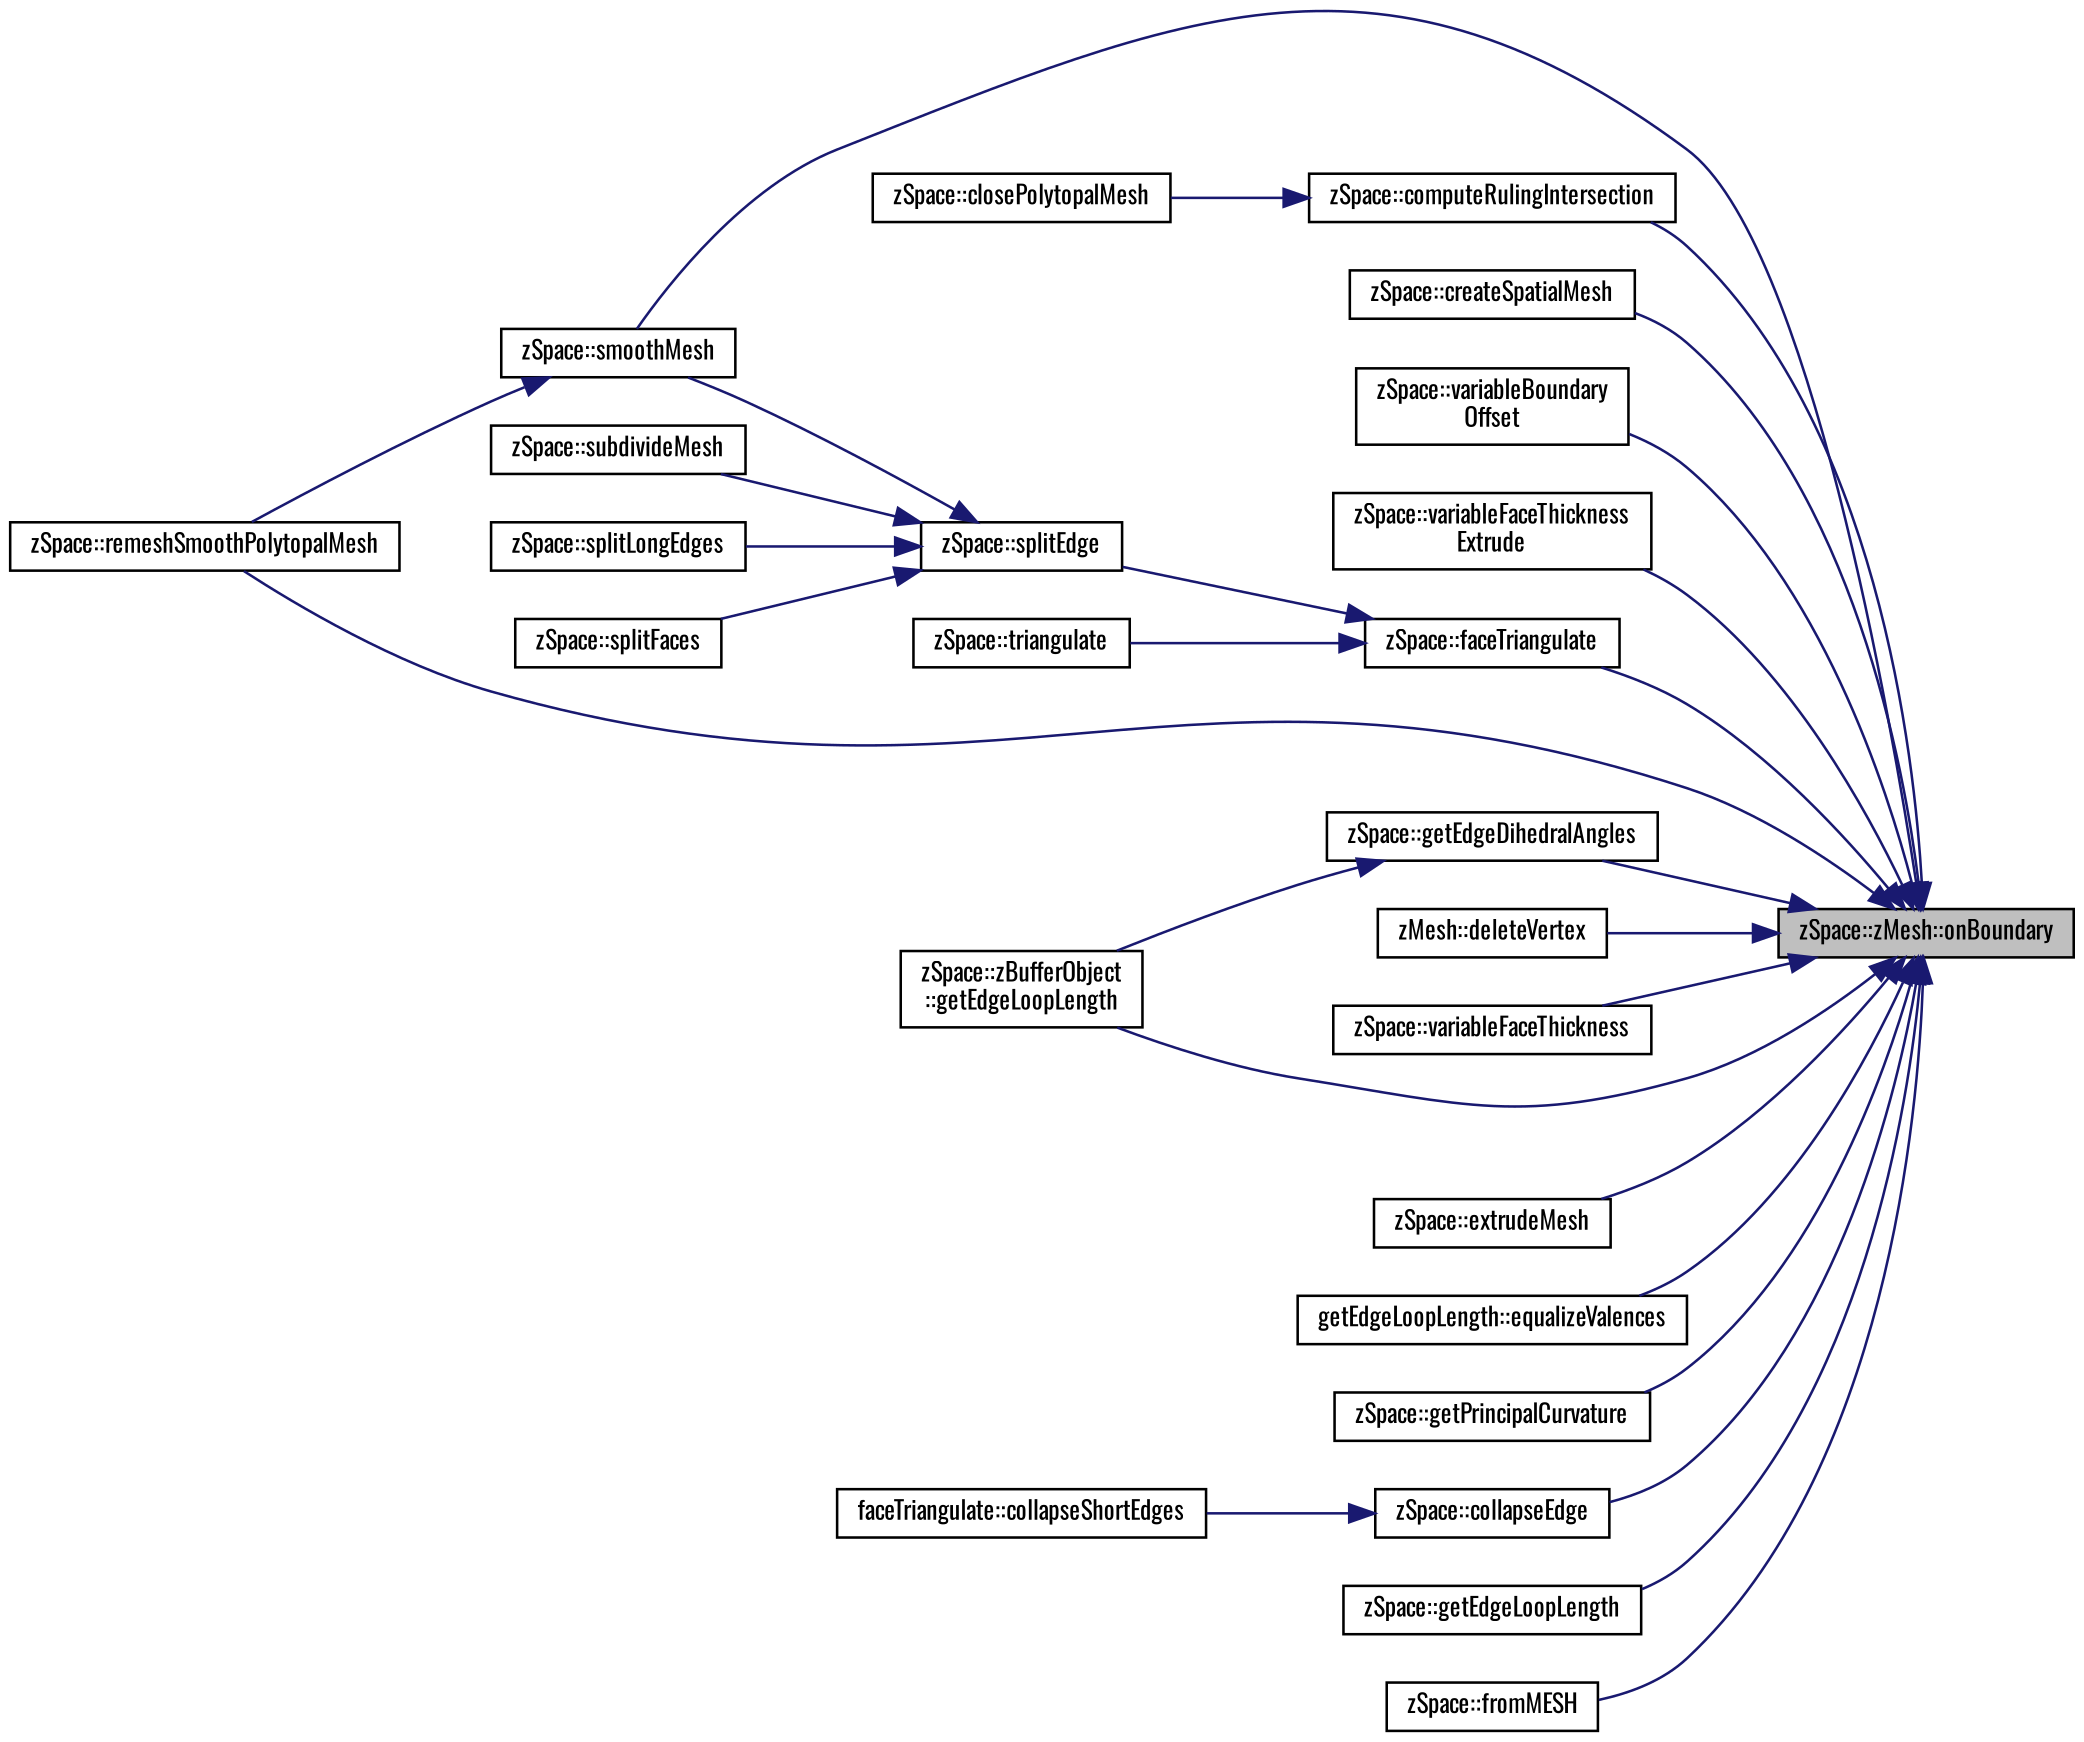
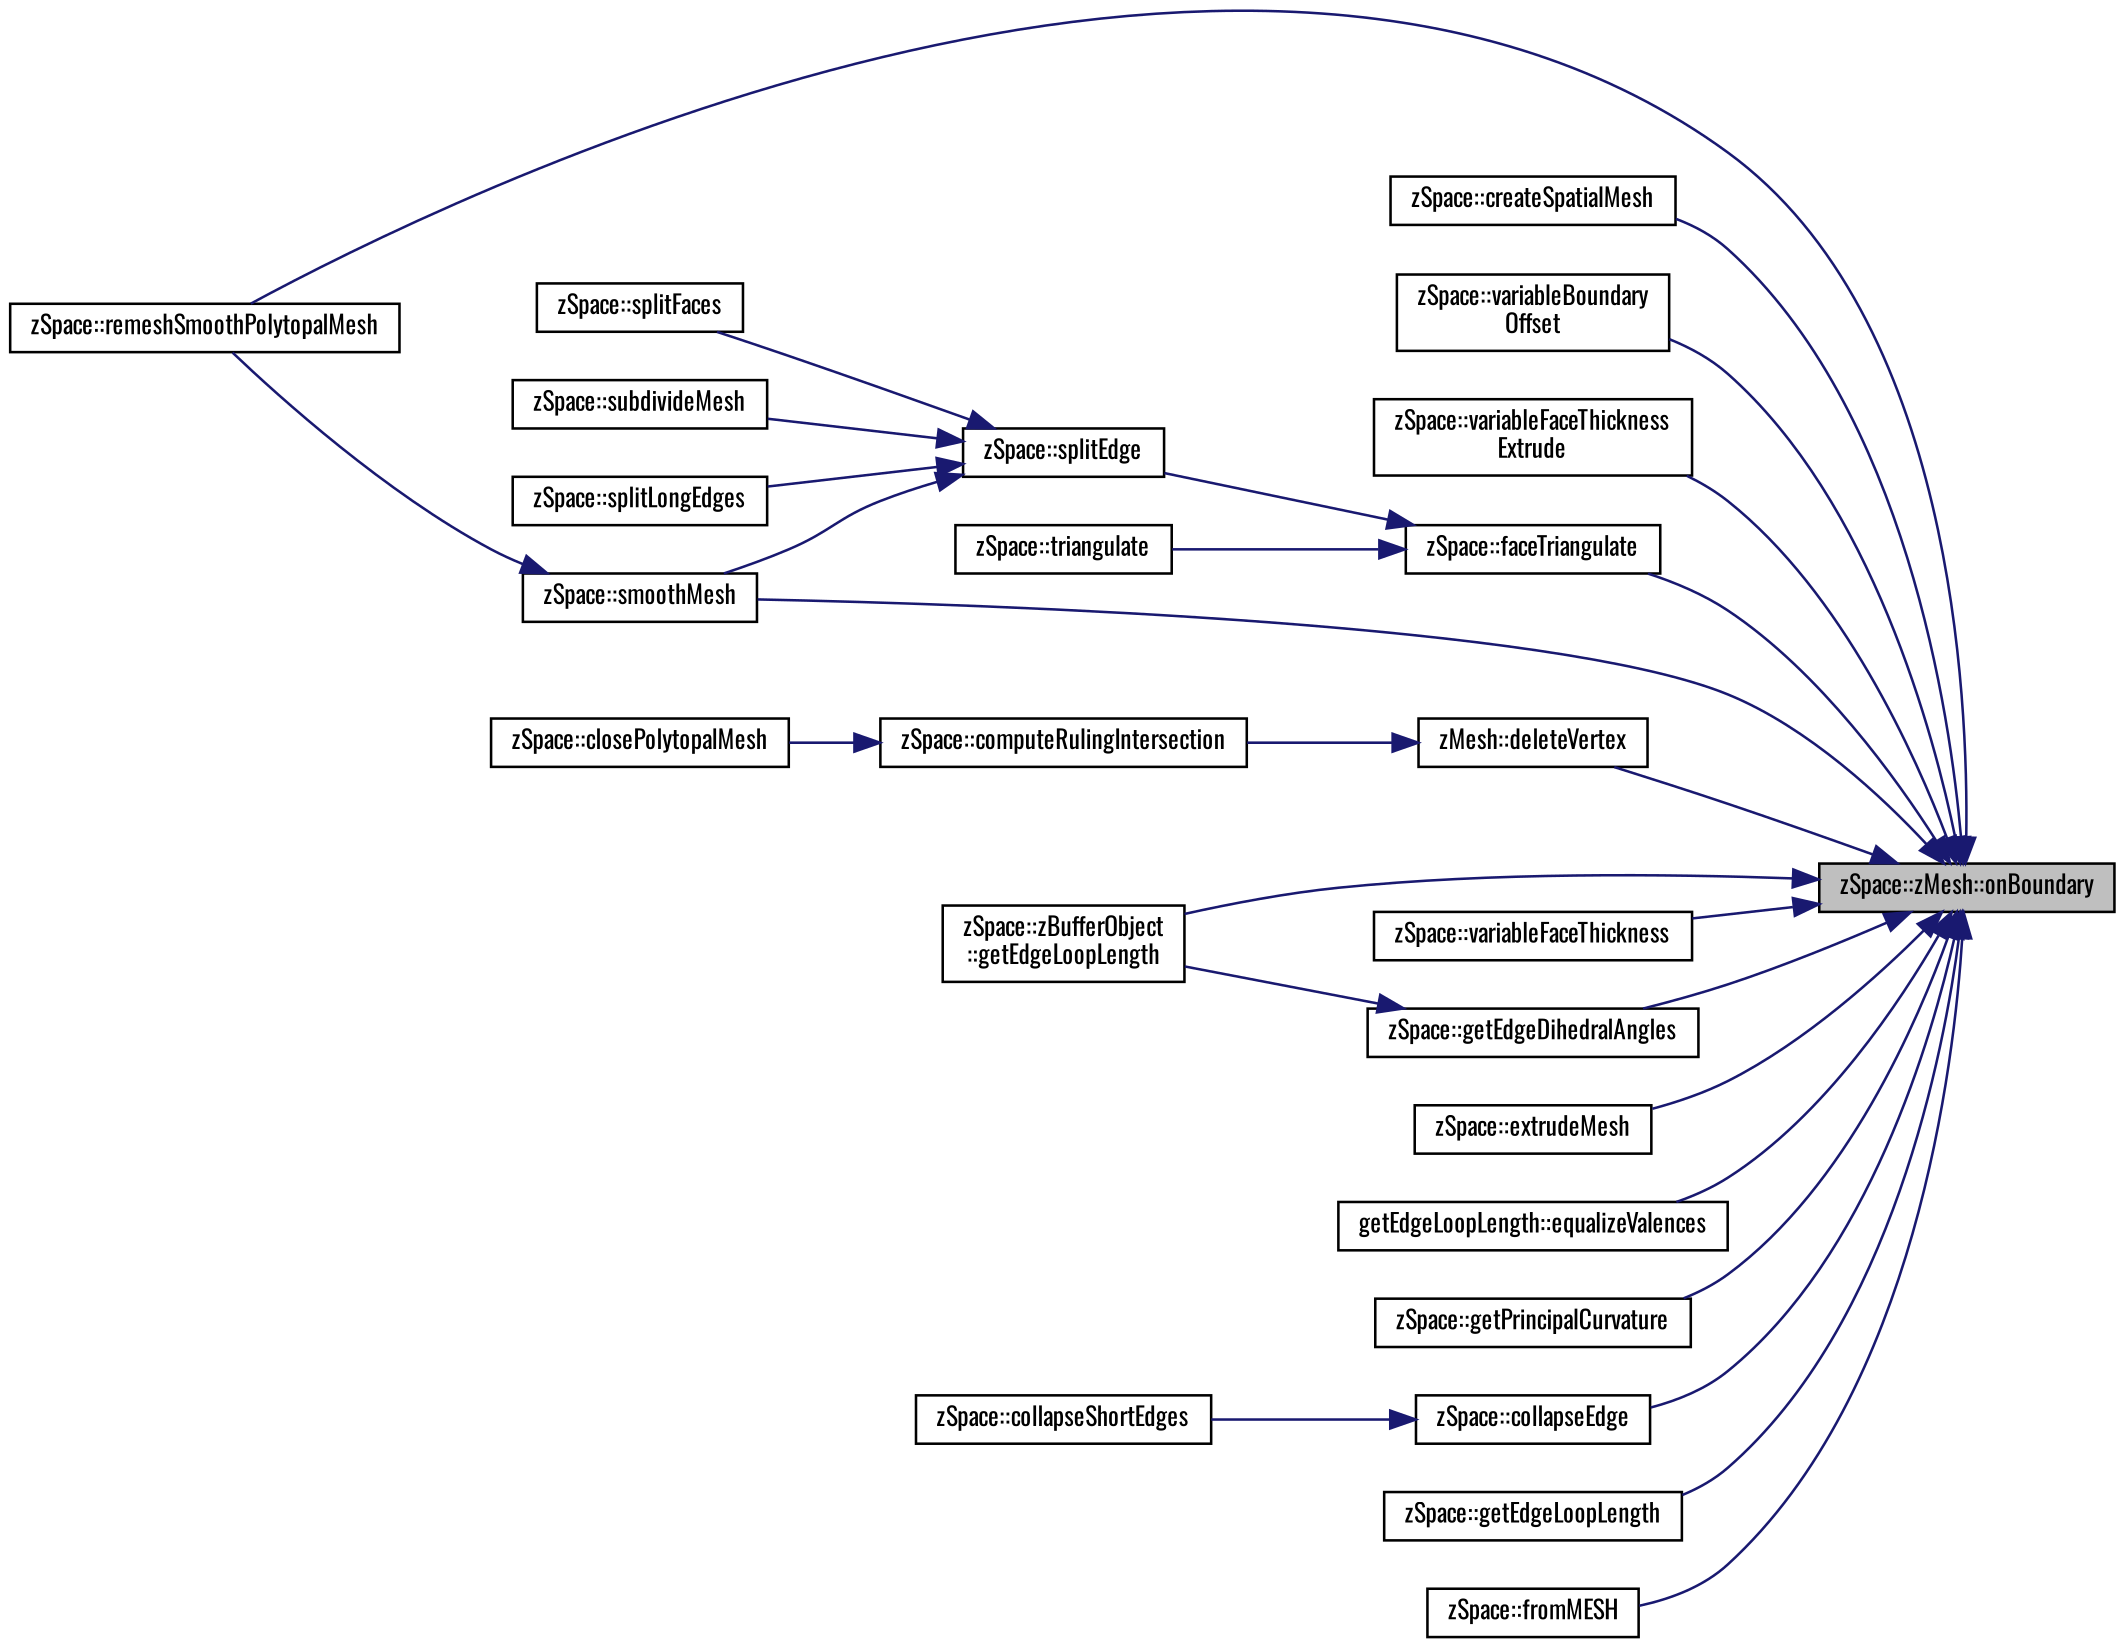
edge "zSpace::computeRulingIntersection" -> "zSpace::zMesh::onBoundary": now "zSpace::computeRulingIntersection" -> "zMesh::deleteVertex"
node "faceTriangulate::collapseShortEdges": label "faceTriangulate::collapseShortEdges" -> "zSpace::collapseShortEdges"
